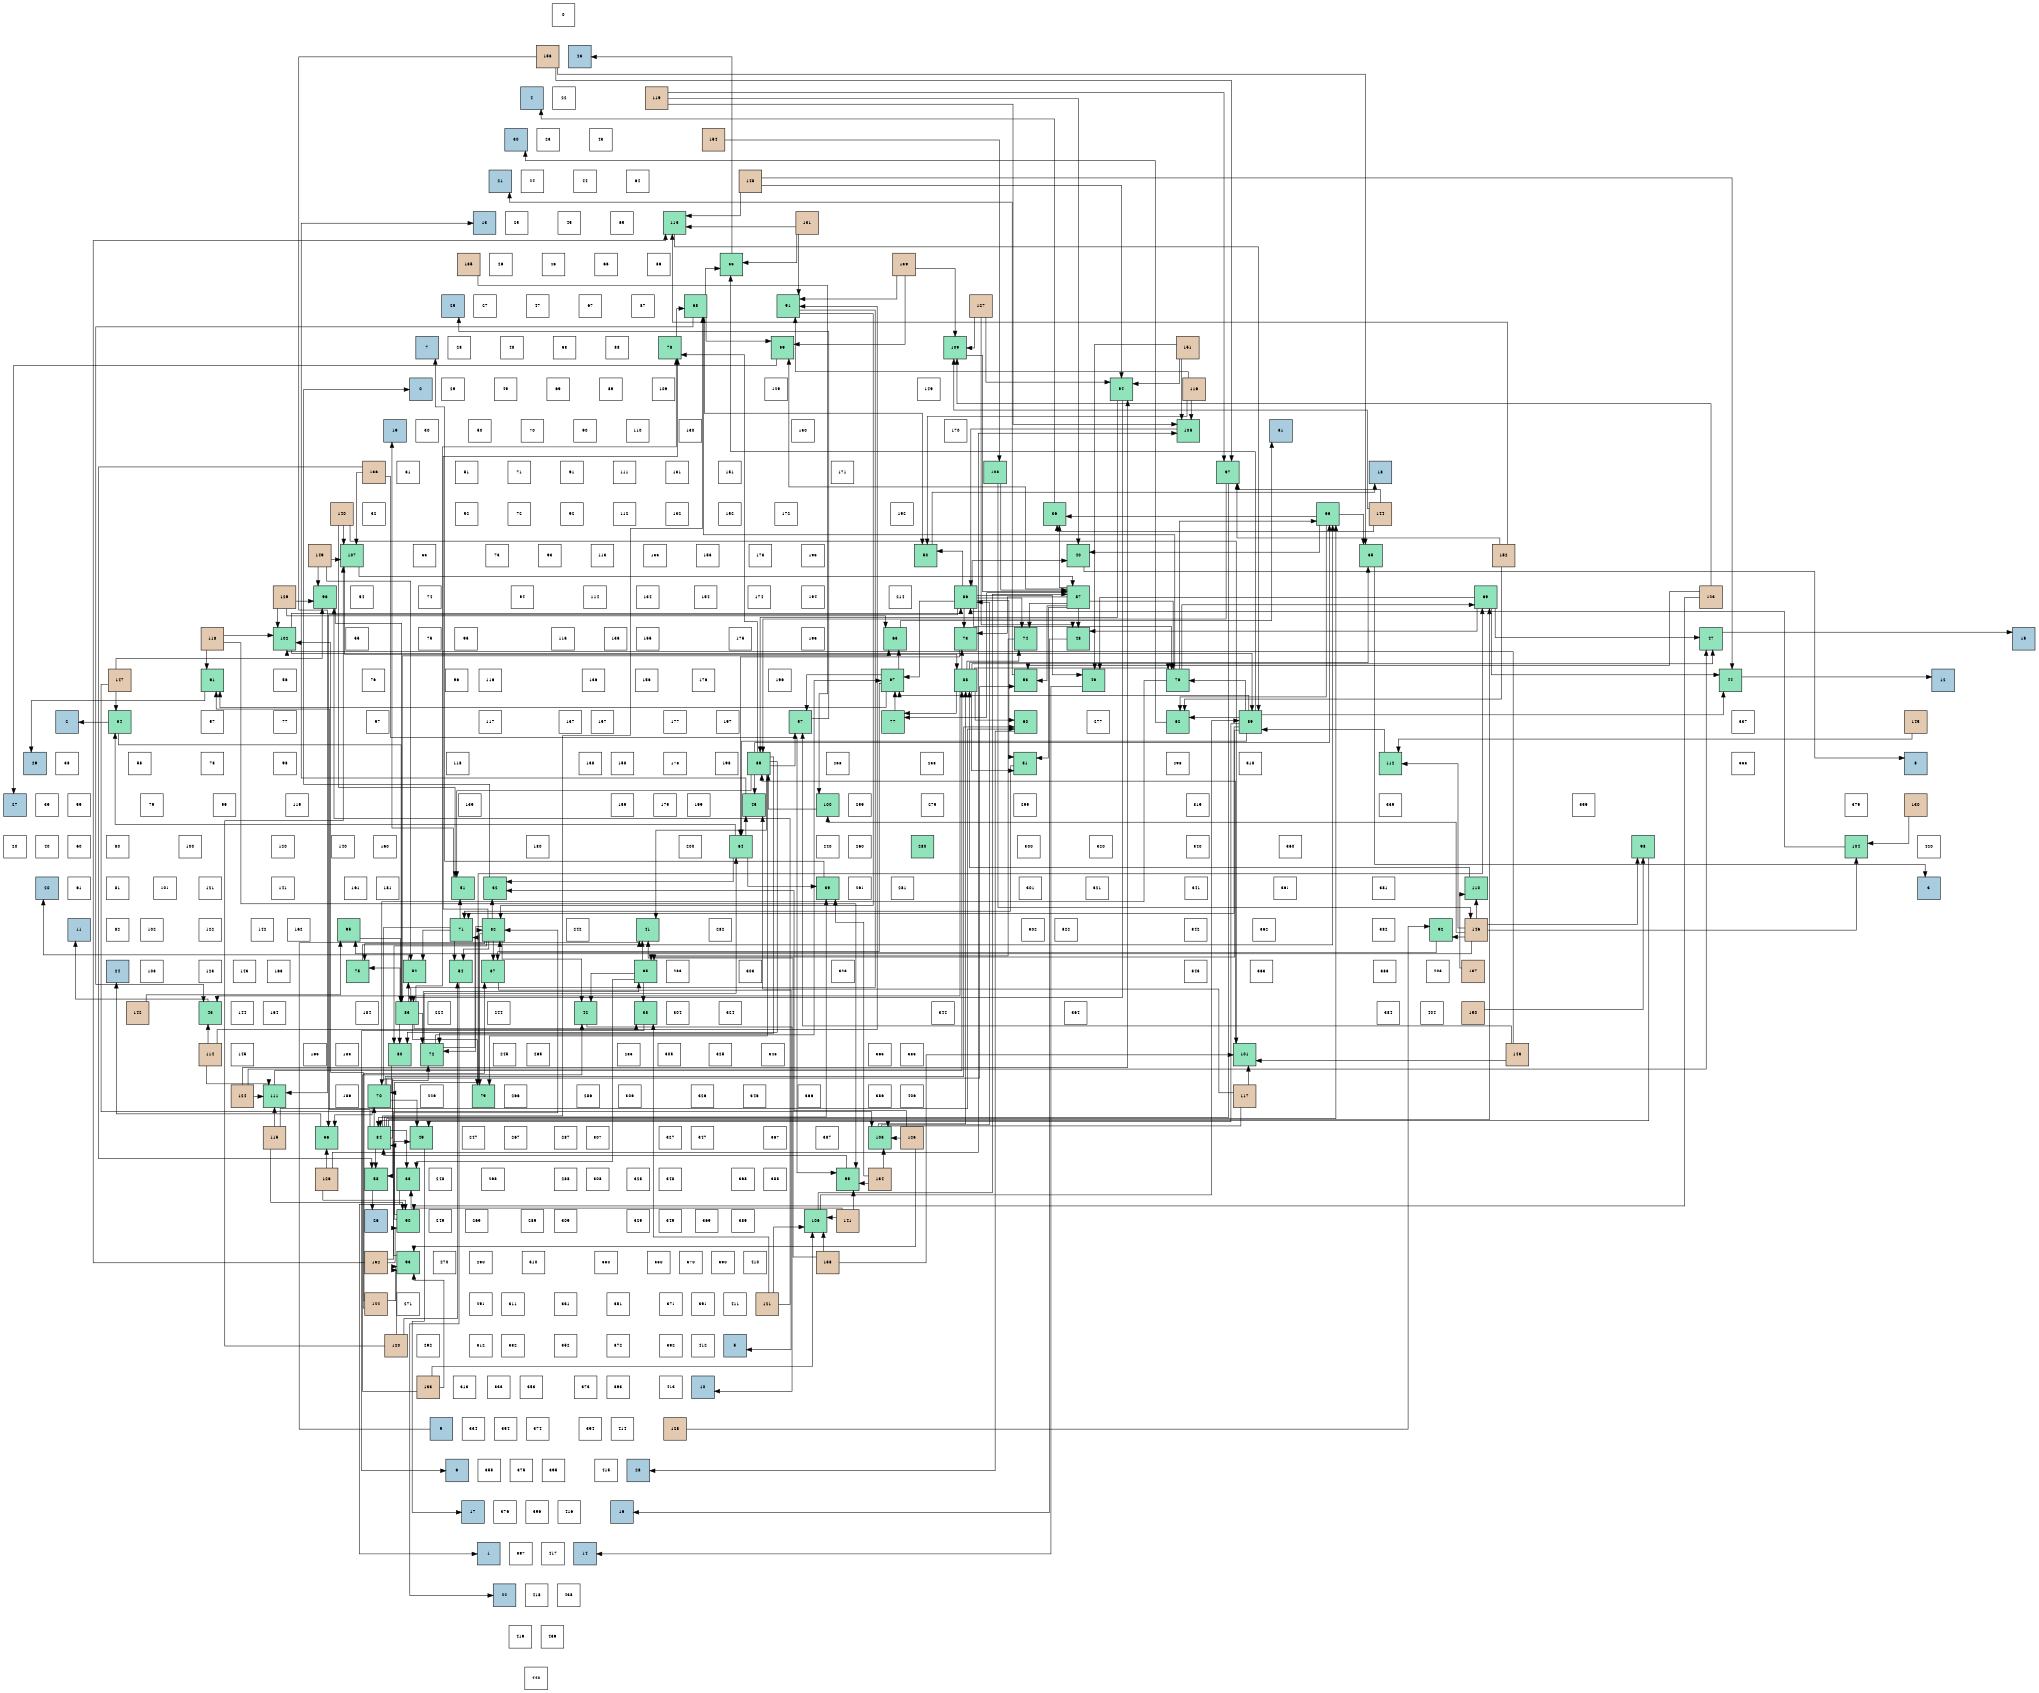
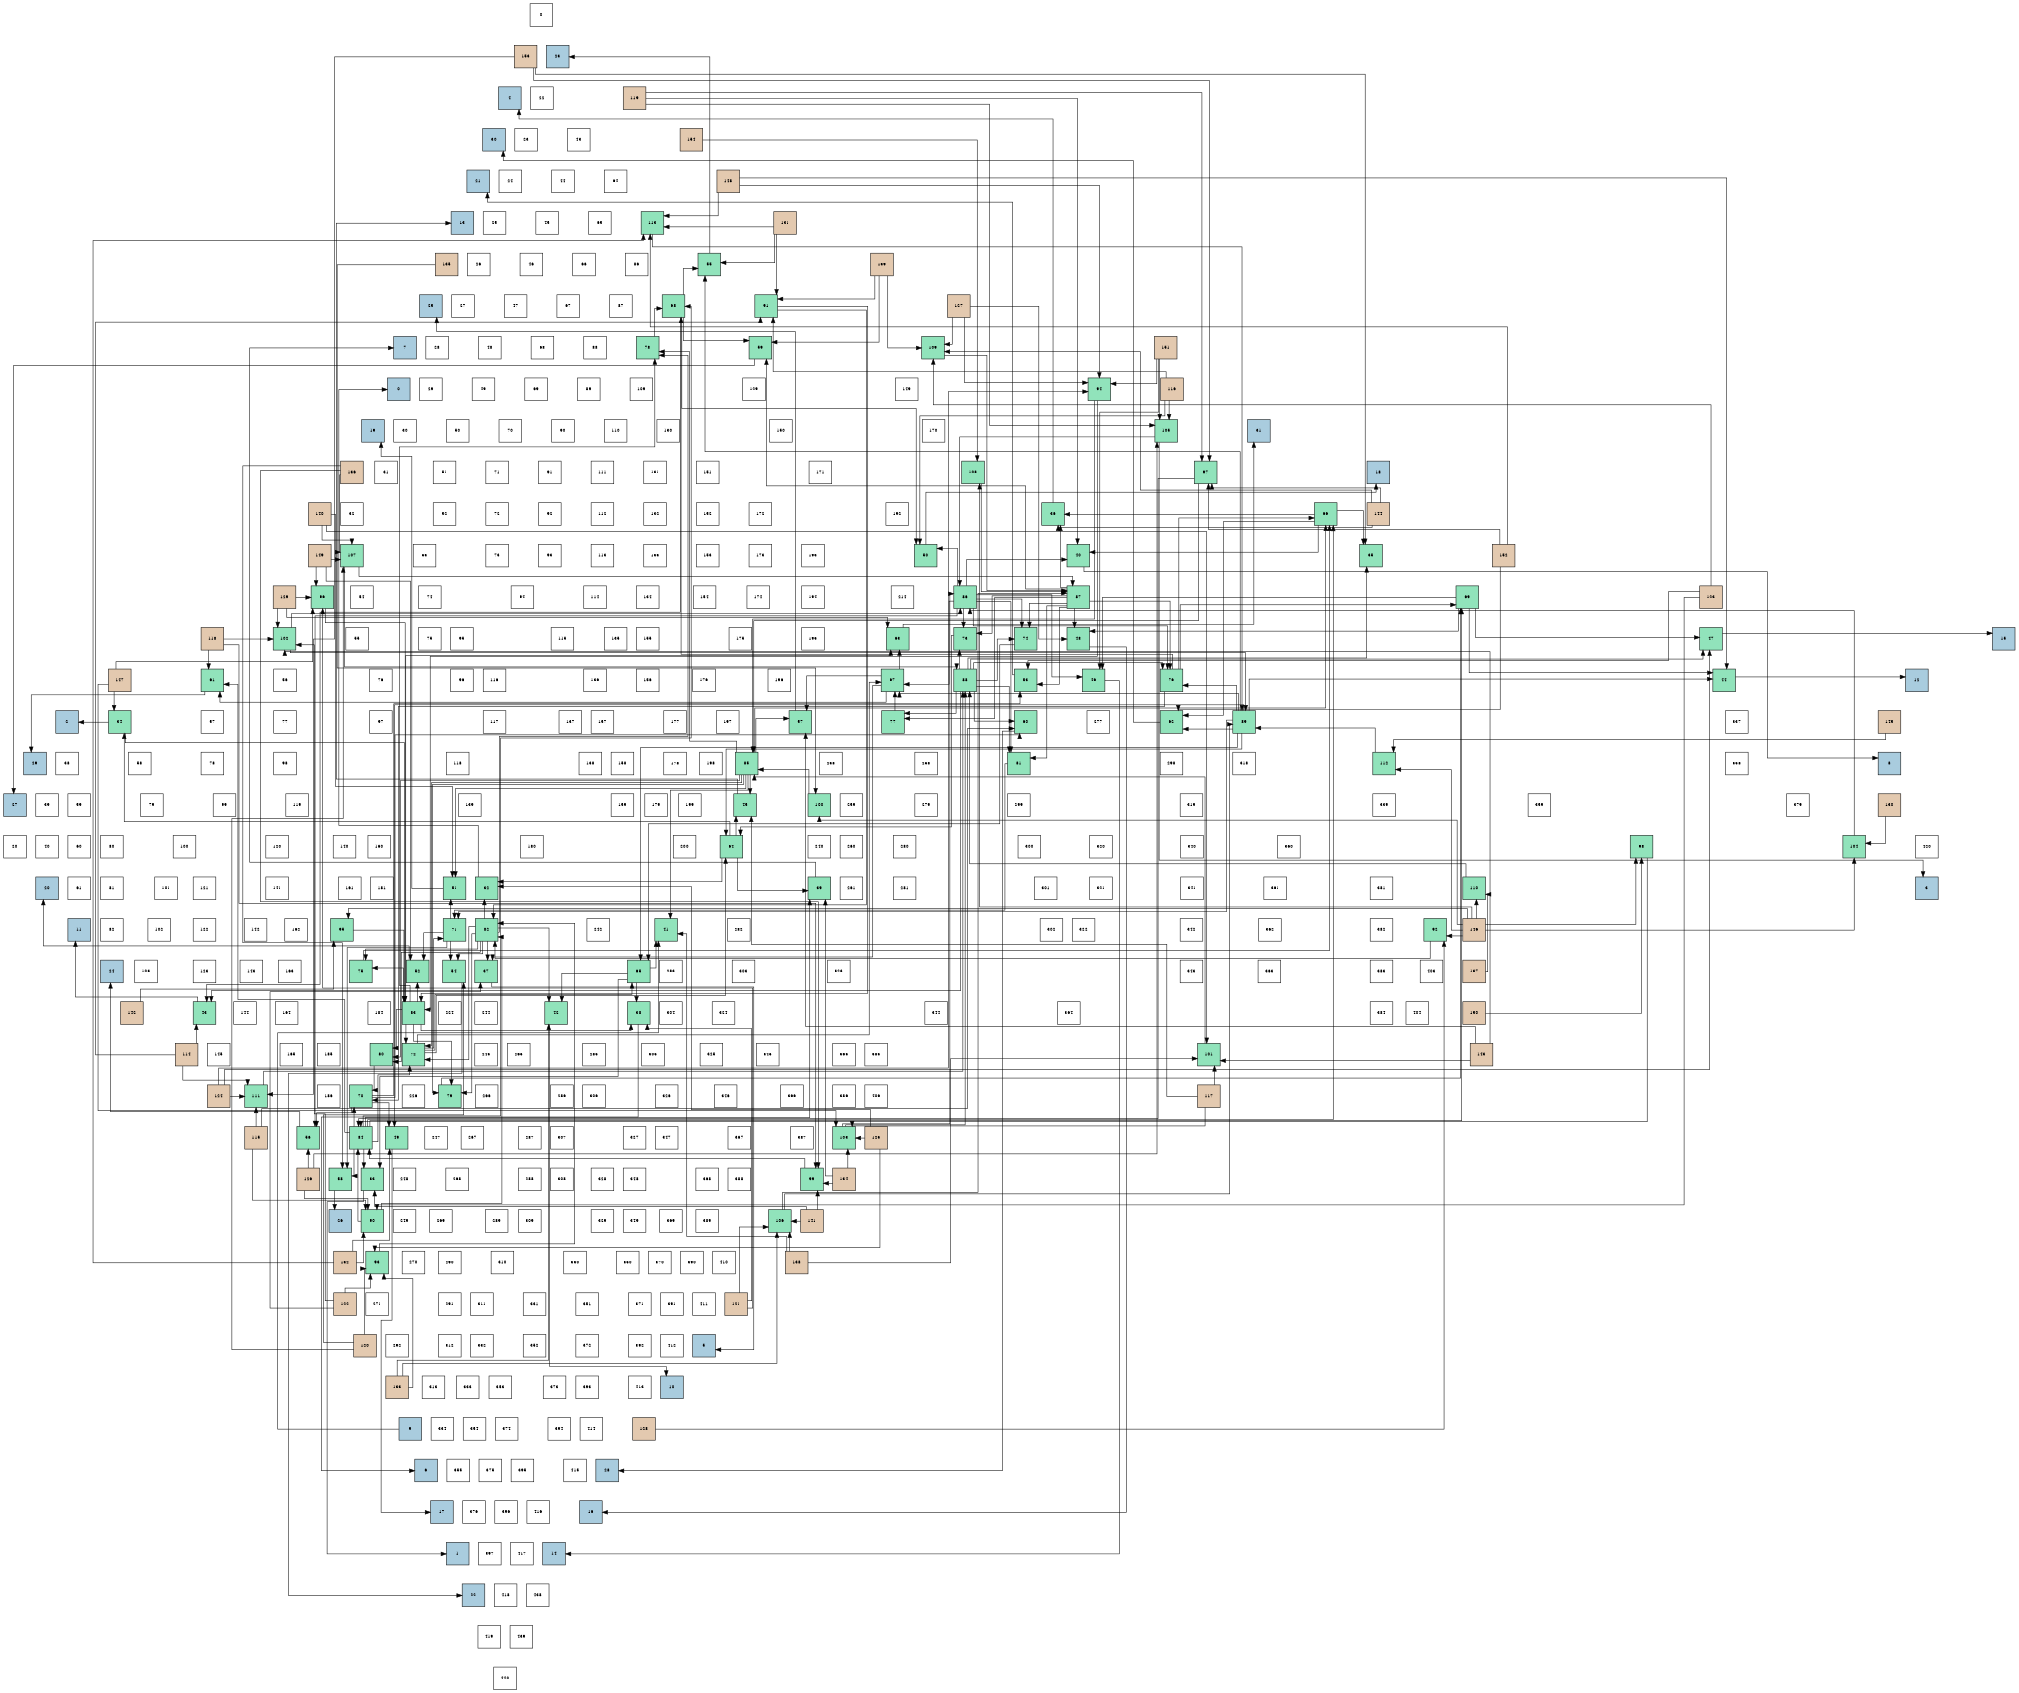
node "280": fillcolor #91e3bb -> #ffffff
edge "35" -> "3": now "105" -> "3"
edge "108" -> "146": reversed
